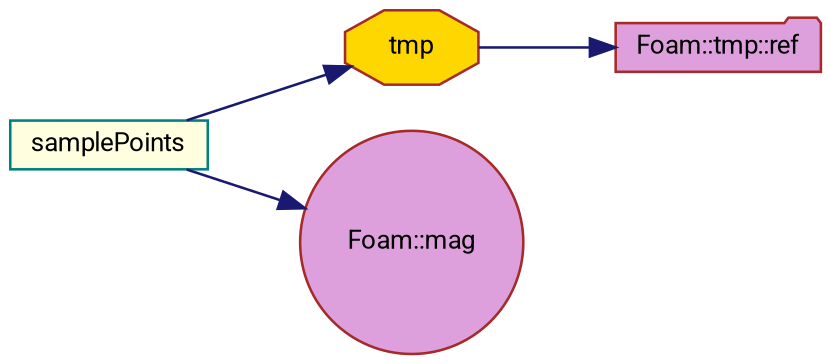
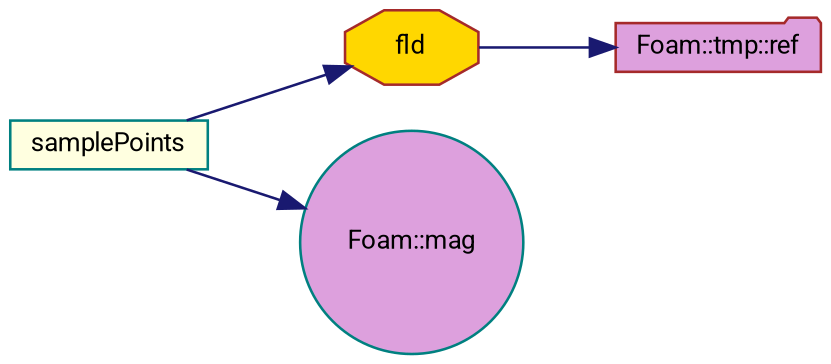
node "tmp": label "tmp" -> "fld"
node "Foam::mag": color brown -> teal
